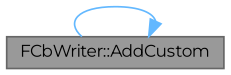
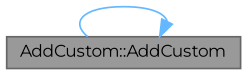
node "FCbWriter::AddCustom": label "FCbWriter::AddCustom" -> "AddCustom::AddCustom"
